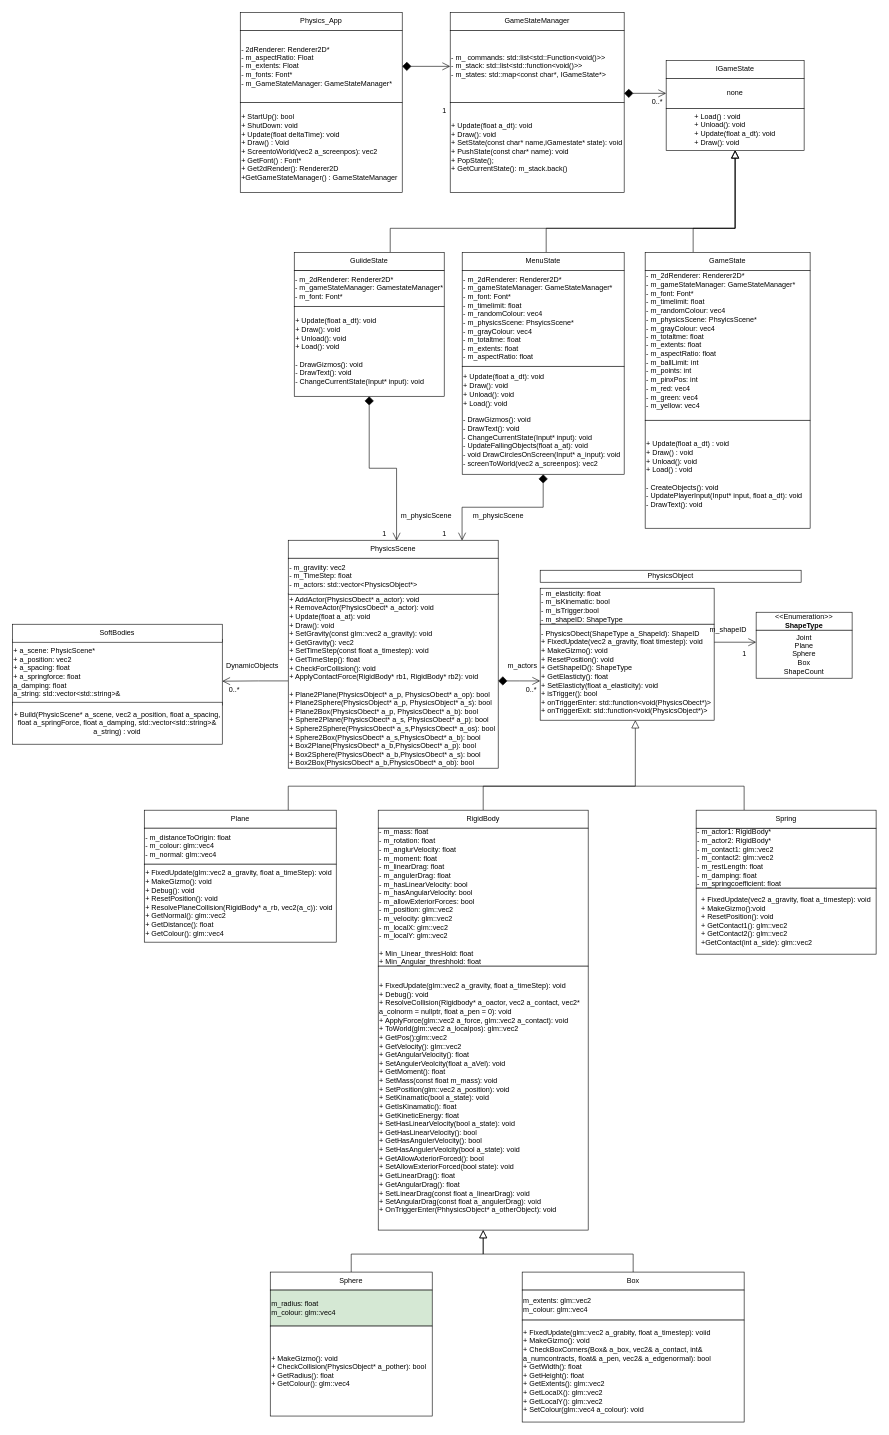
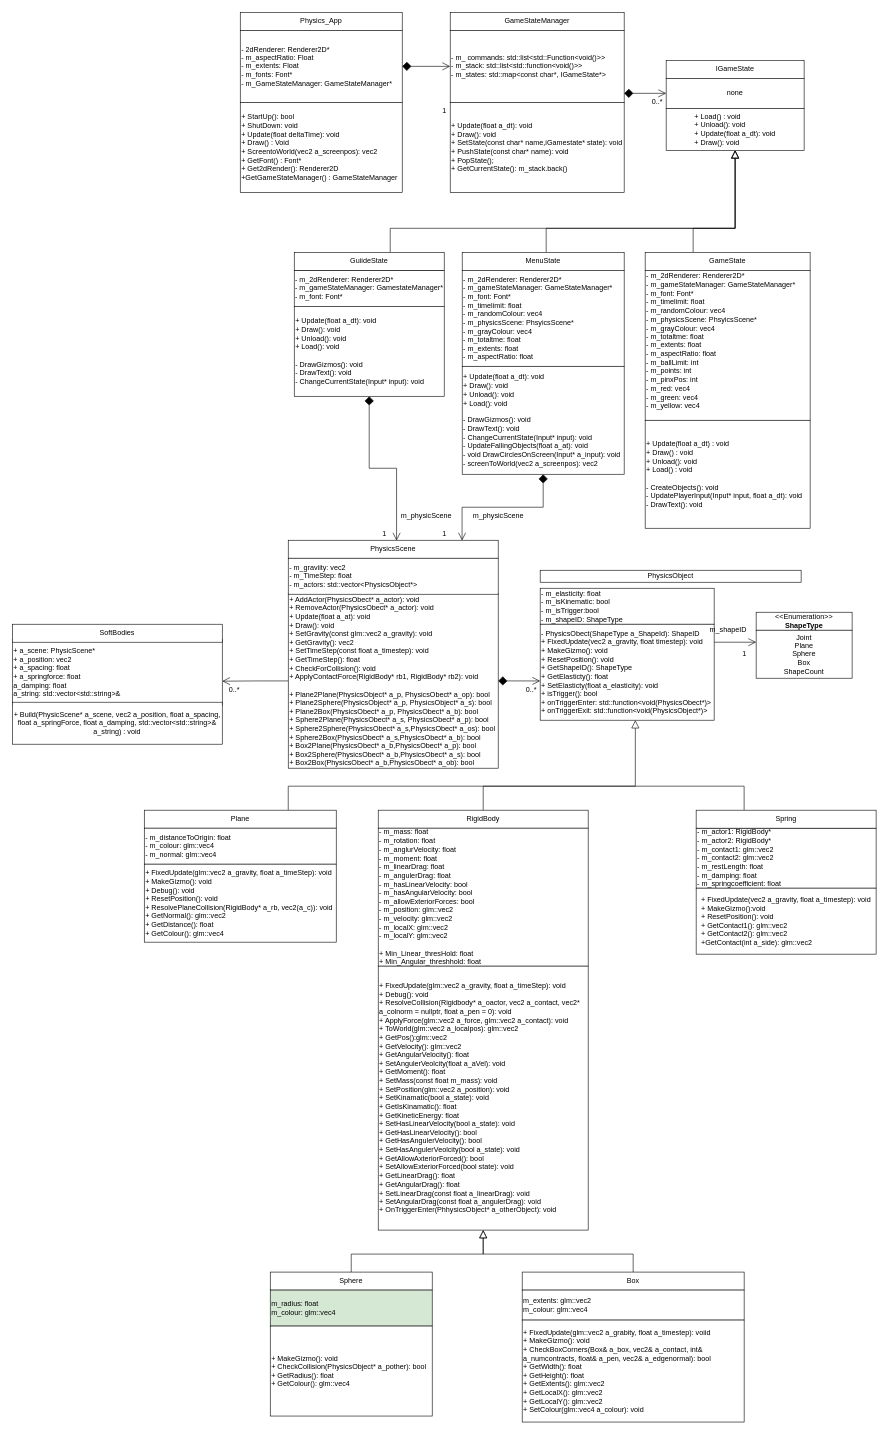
node "DynamicObjects": removed
node "m_actors": removed
